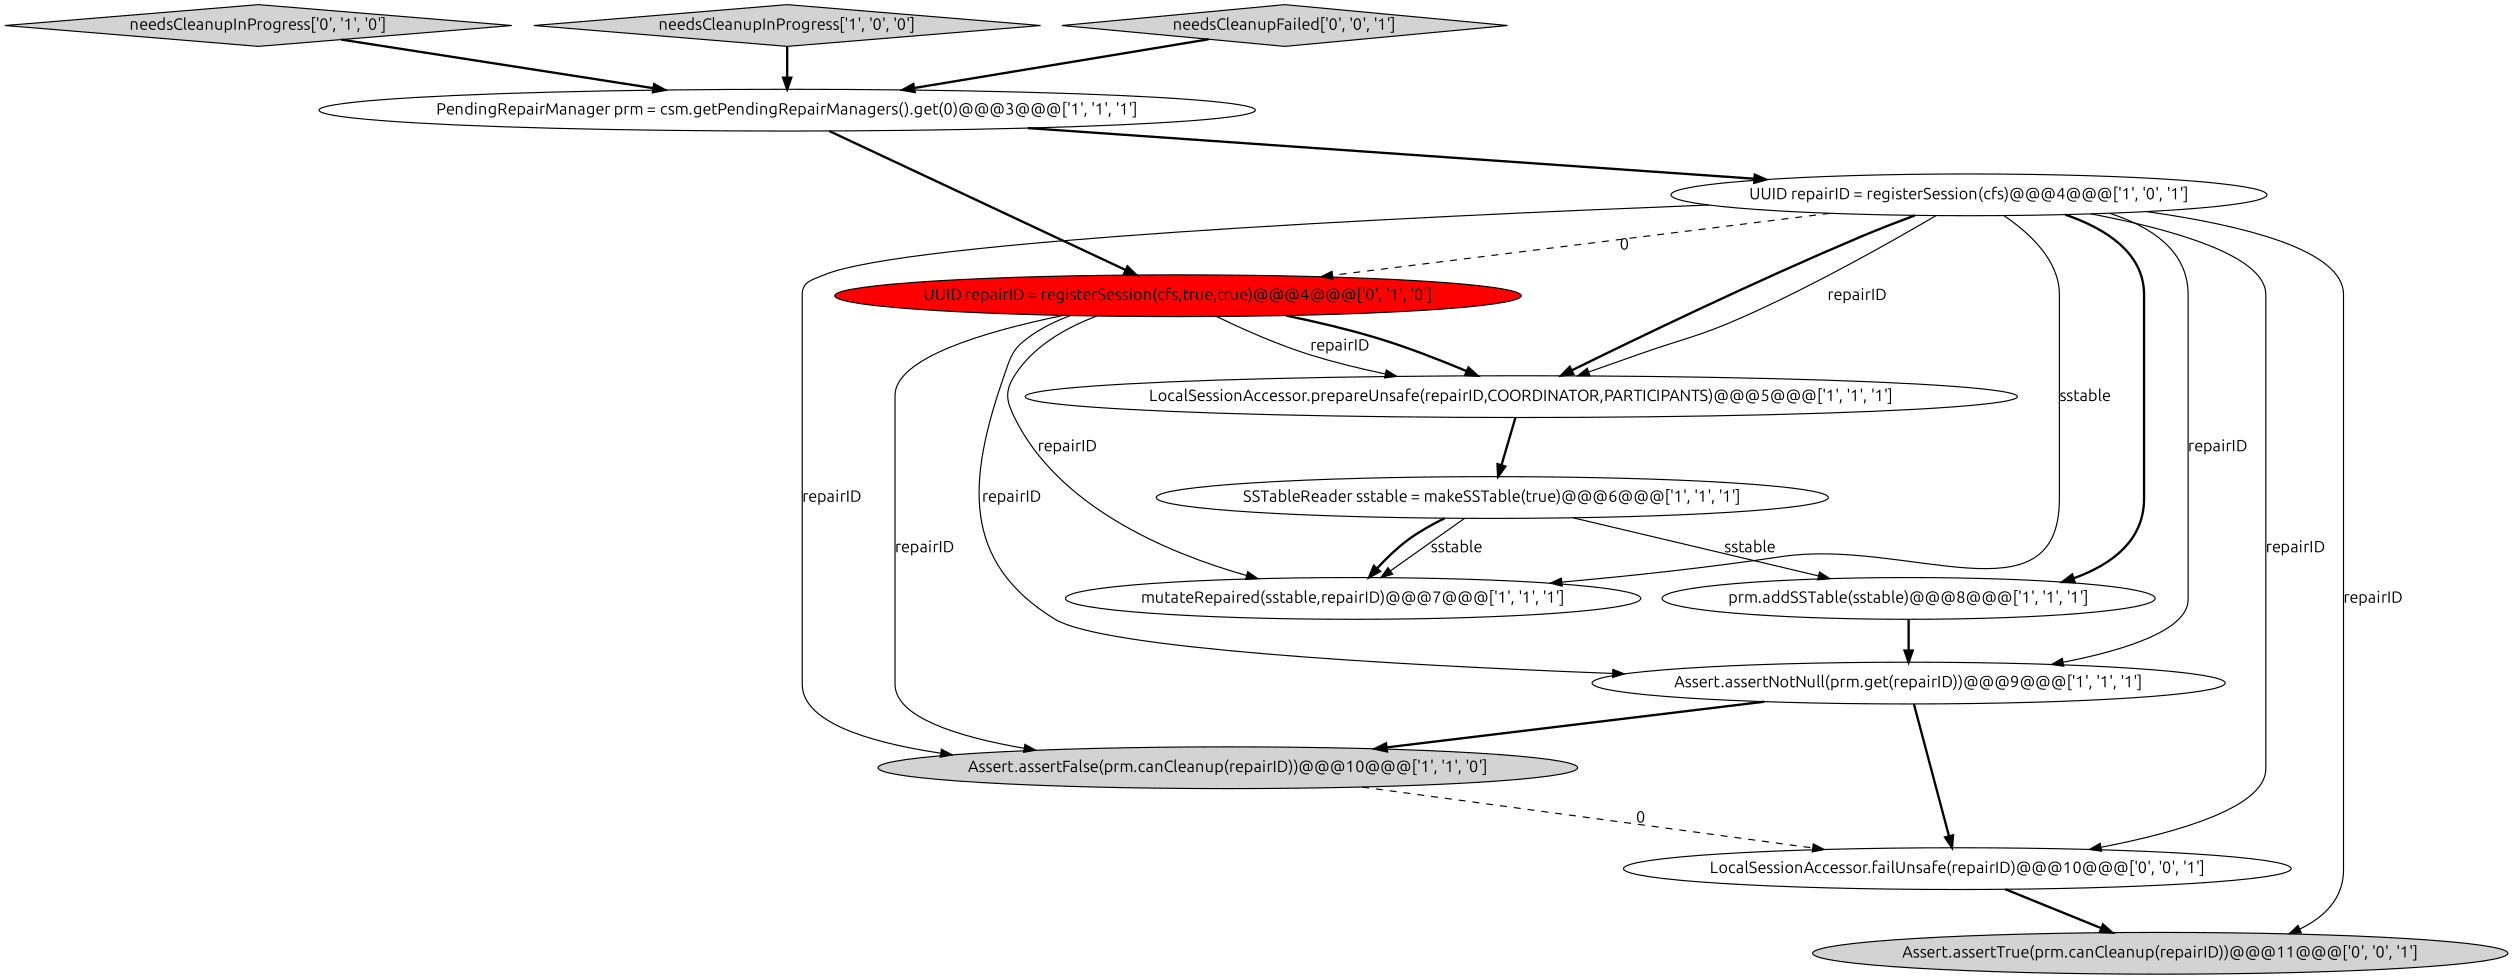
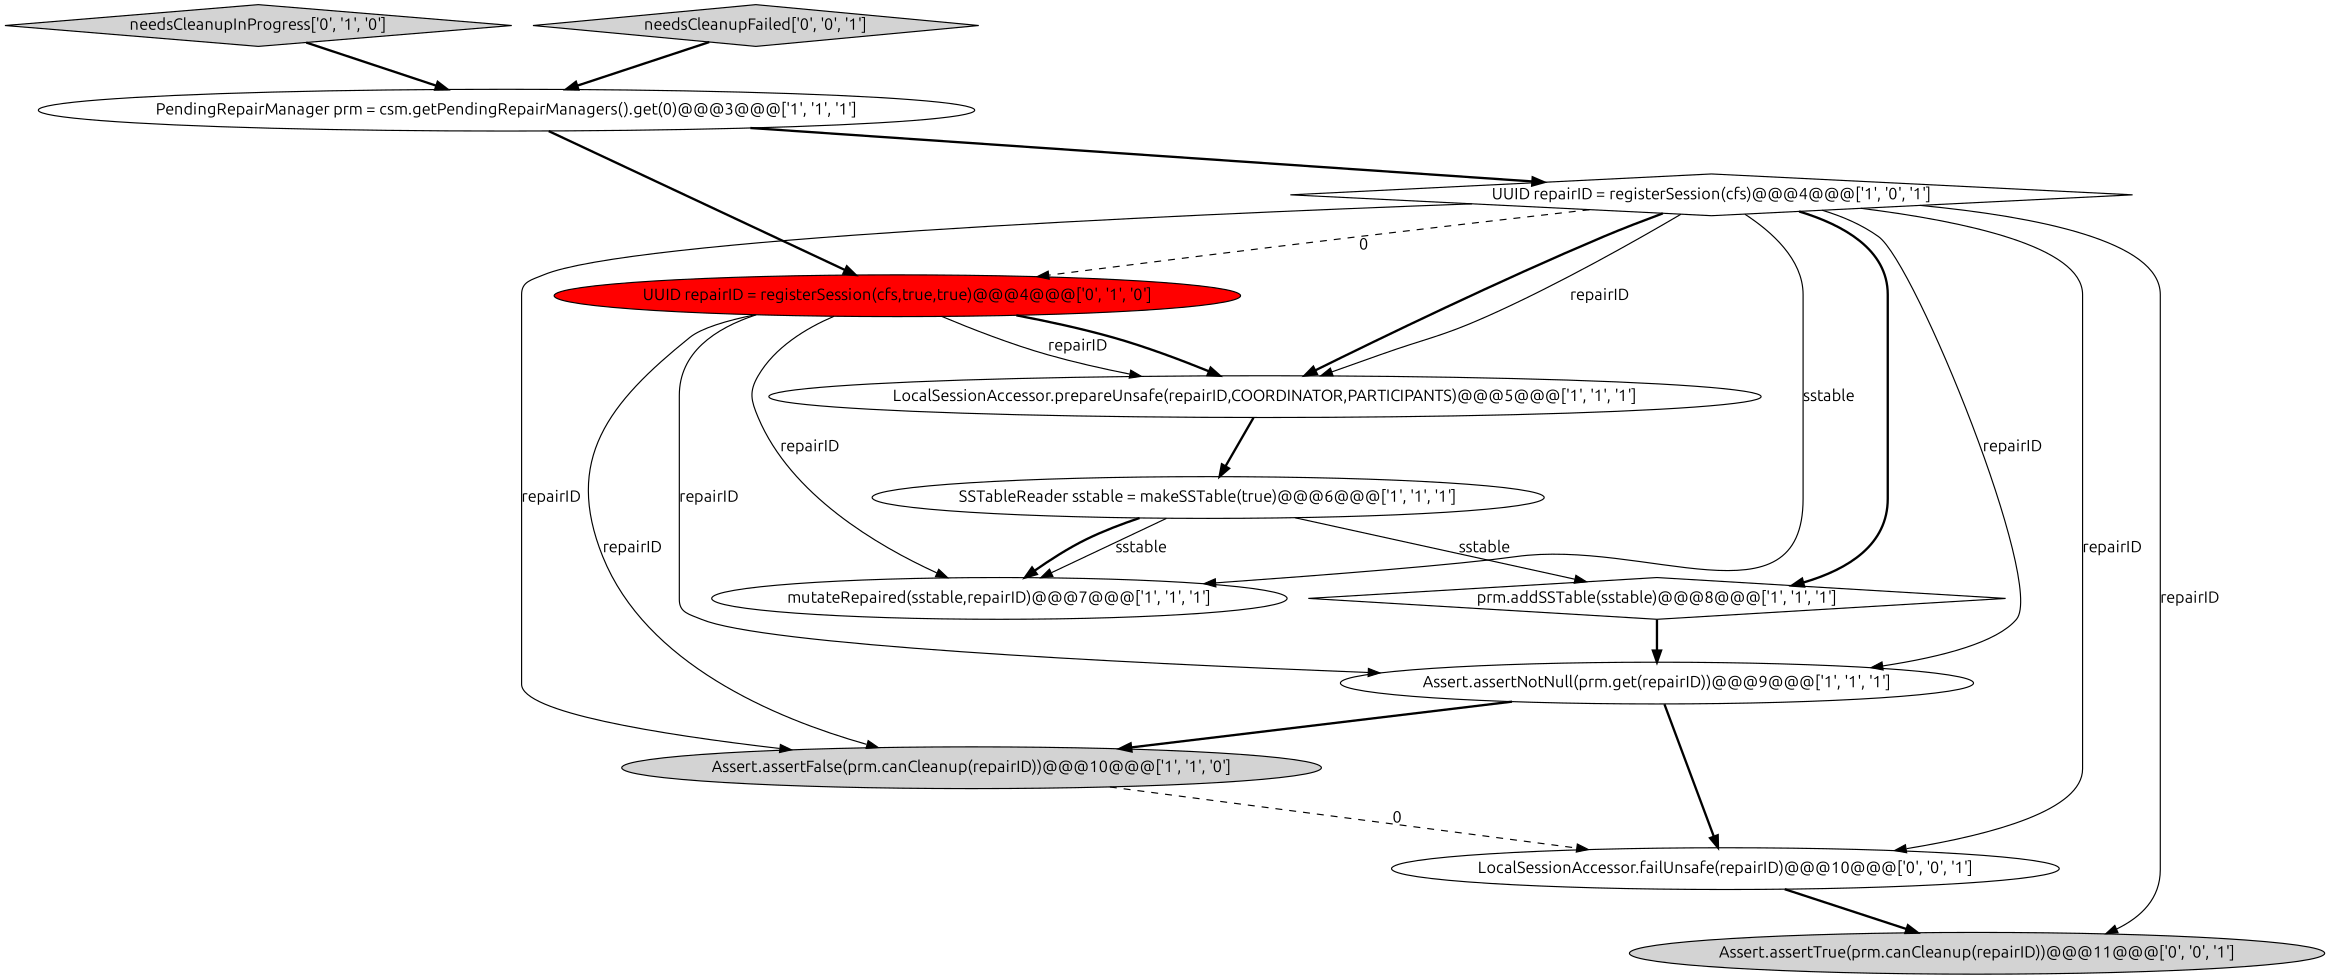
node "needsCleanupInProgress['1', '0', '0']": removed
node "UUID repairID = registerSession(cfs)@@@4@@@['1', '0', '1']": shape ellipse -> diamond
node "prm.addSSTable(sstable)@@@8@@@['1', '1', '1']": shape ellipse -> diamond
